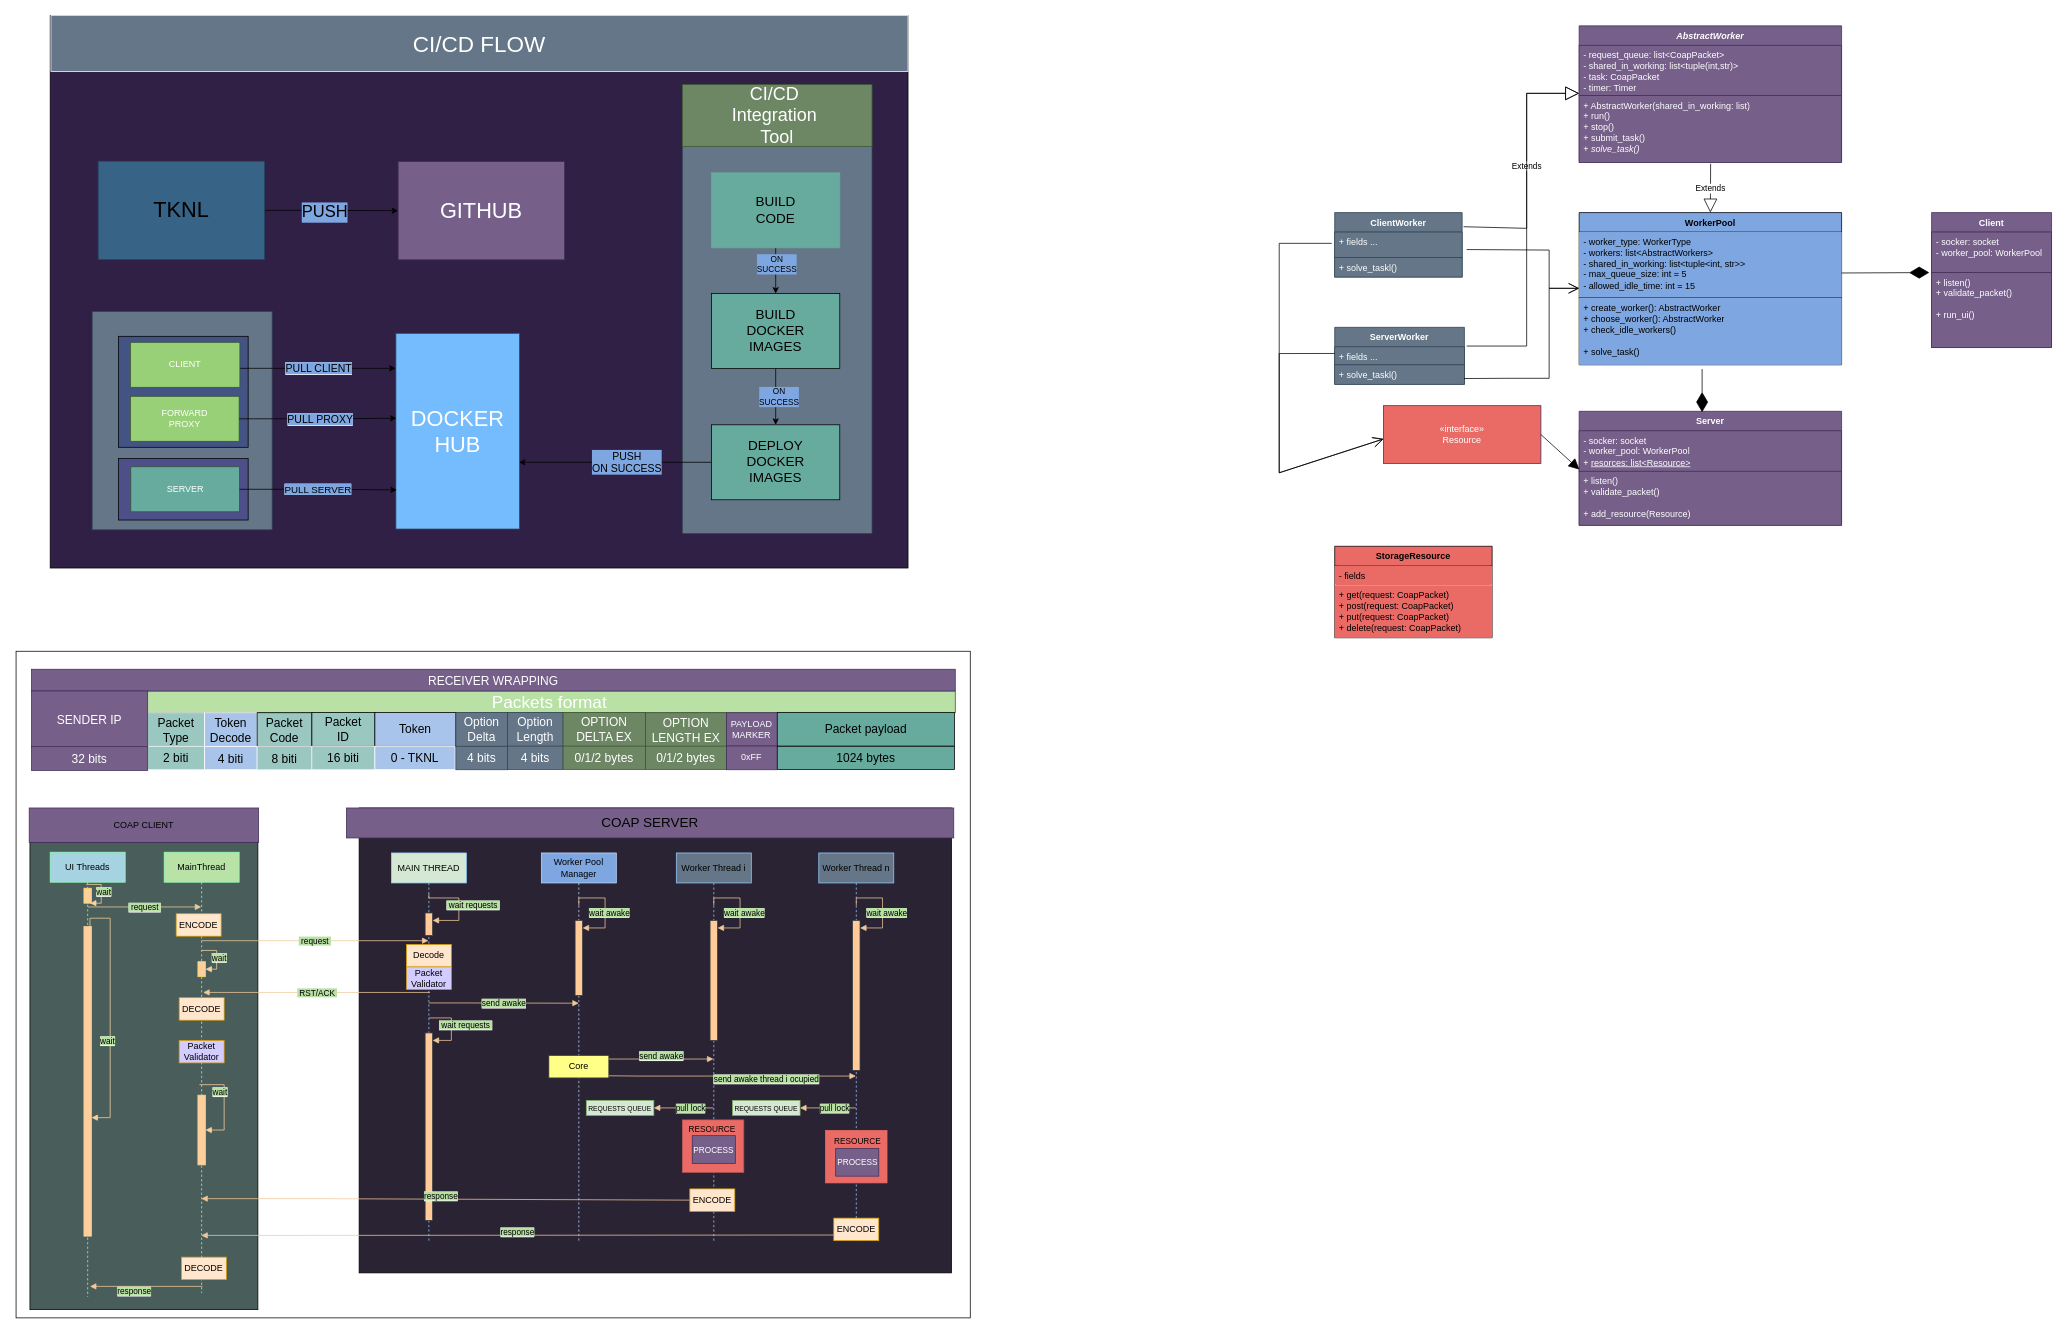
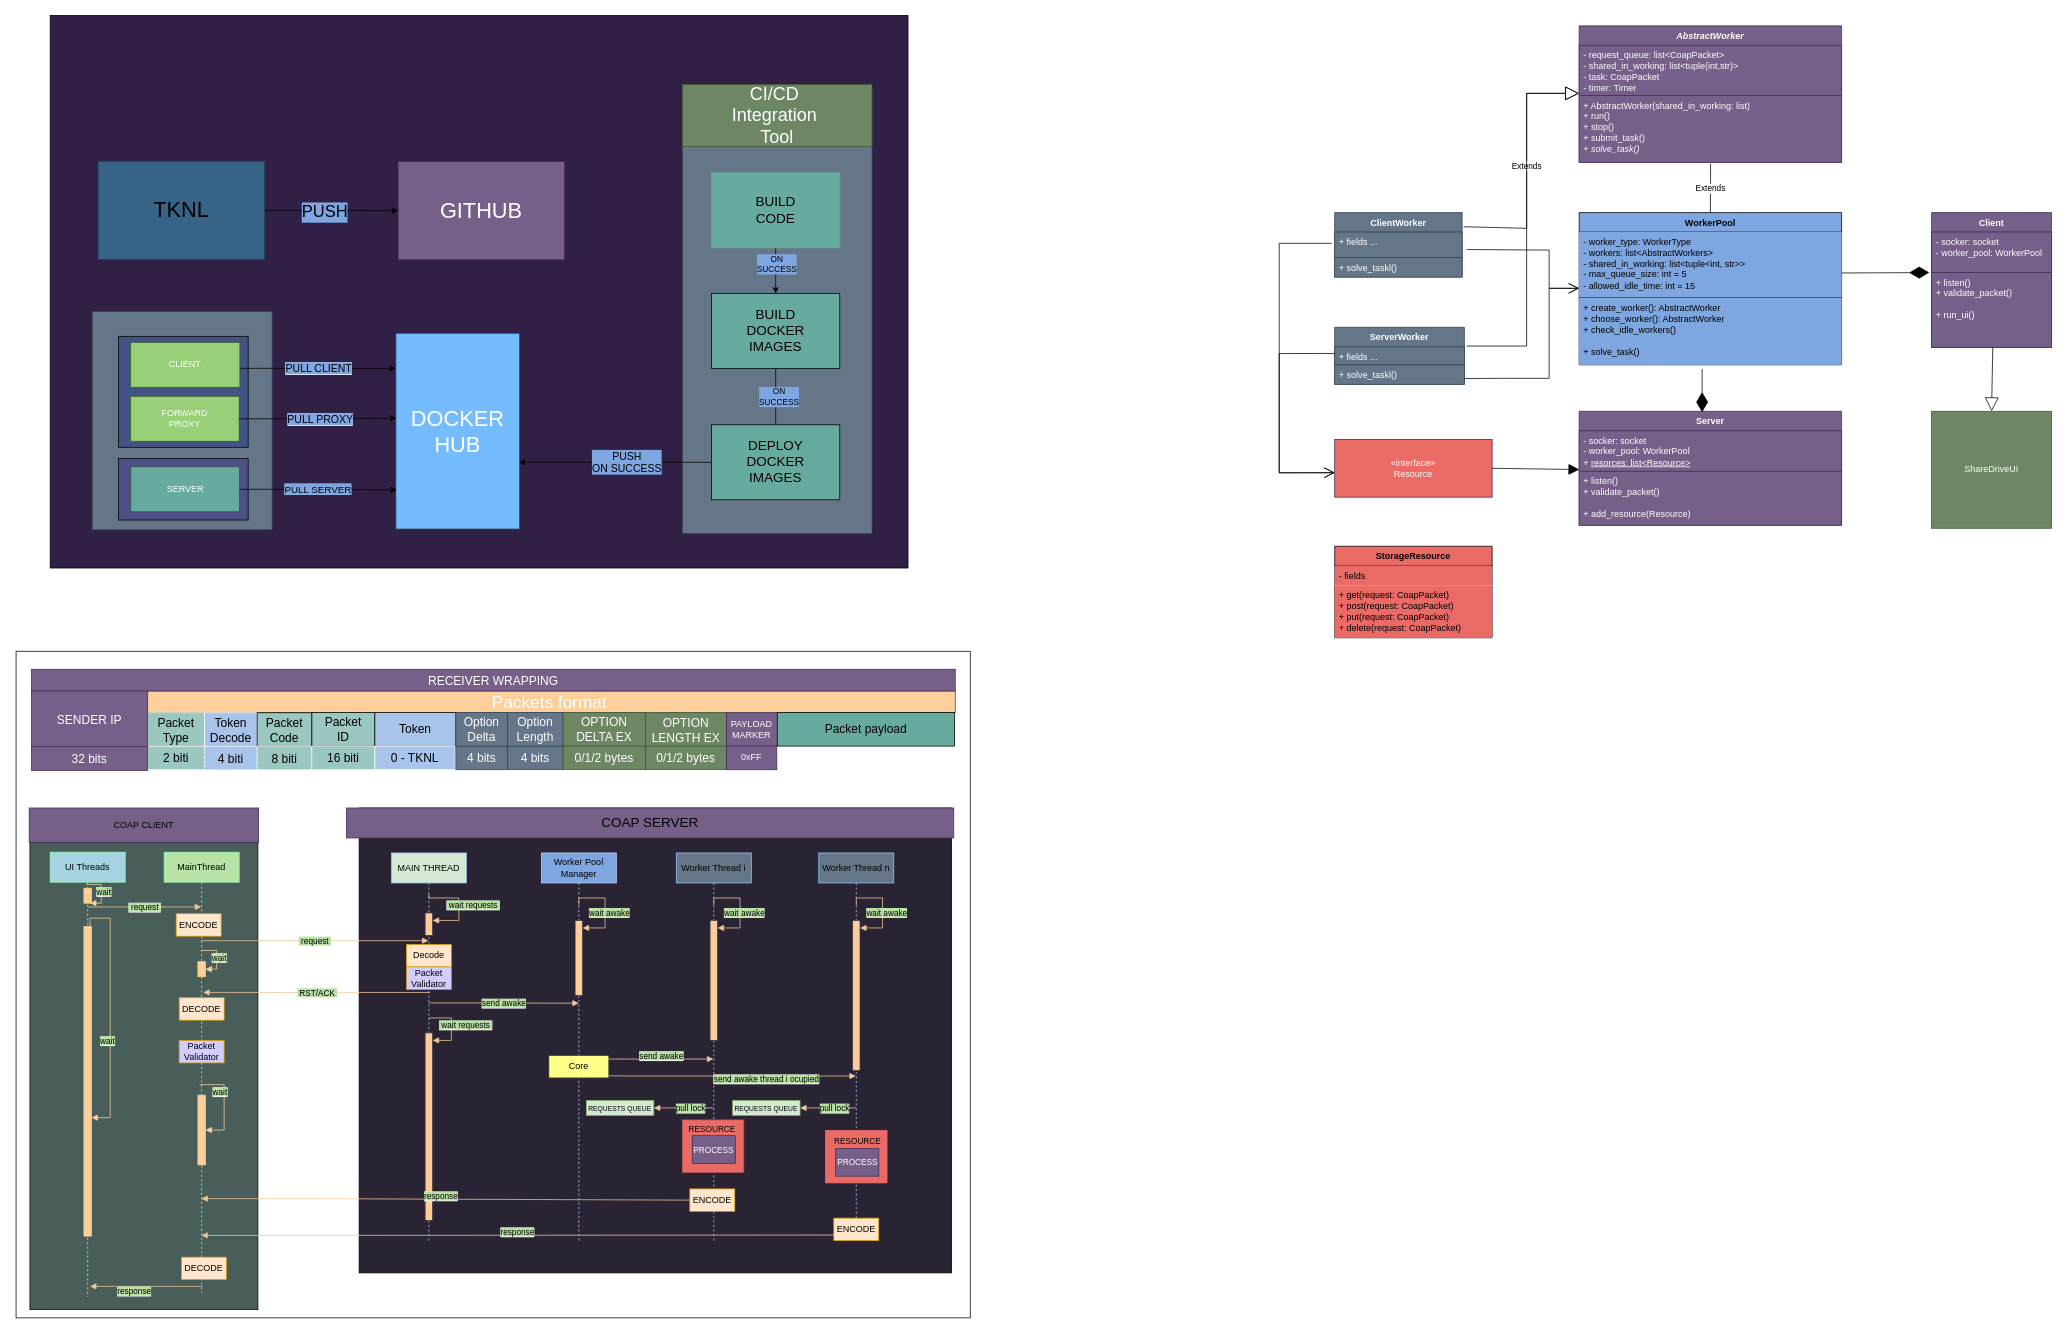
node "CI/CD FLOW": removed
edge "+ AbstractWorker(shared_in_working: list) + run() + stop() + submit_task() + solve_task()" -> "WorkerPool": arrowhead block -> none
edge "+ listen() + validate_packet() + run_ui()" -> "ShareDriveUI": added
edge "BUILD DOCKER IMAGES" -> "DEPLOY DOCKER IMAGES": arrowhead classic -> none
node "«interface» Resource": moved (1462, 435) -> (1413, 468)
node "ShareDriveUI": added
node "Packets format": fillcolor #b9e0a5 -> #fccf9b
node "4 biti": style solid -> dashed
node "1024 bytes": removed
